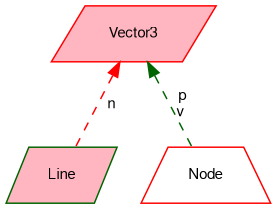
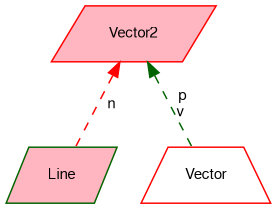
node "Vector3": label "Vector3" -> "Vector2"
node "Node": label "Node" -> "Vector"
